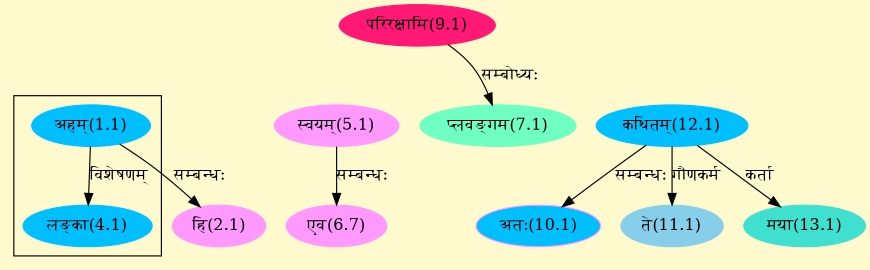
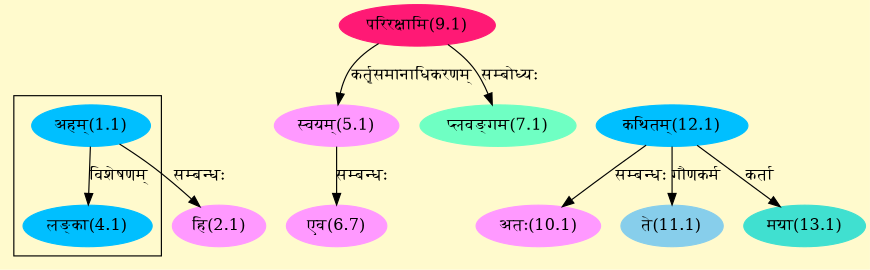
edge "परिरक्षामि(9.1)" -> "स्वयम्(5.1)": added, label "कर्तृसमानाधिकरणम्"
node "अतः(10.1)": fillcolor #00bfff -> #ff99ff
